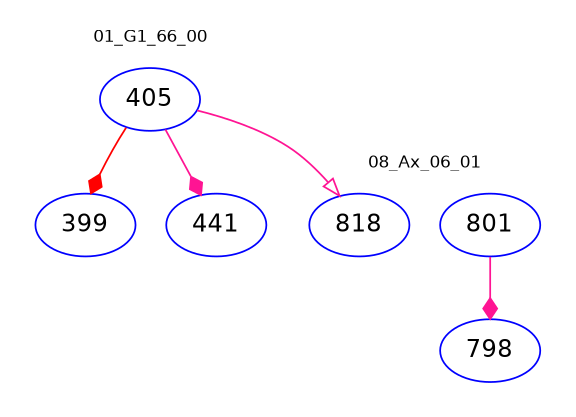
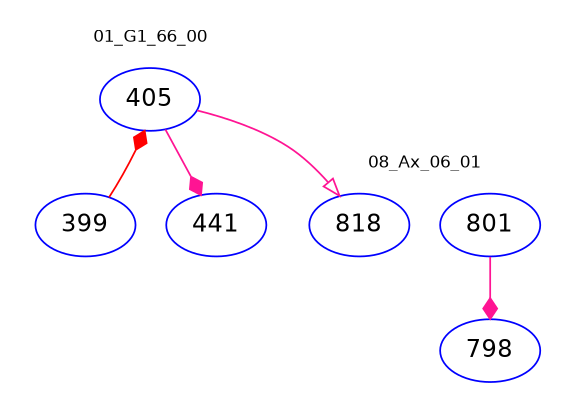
edge "405" -> "399": reversed
